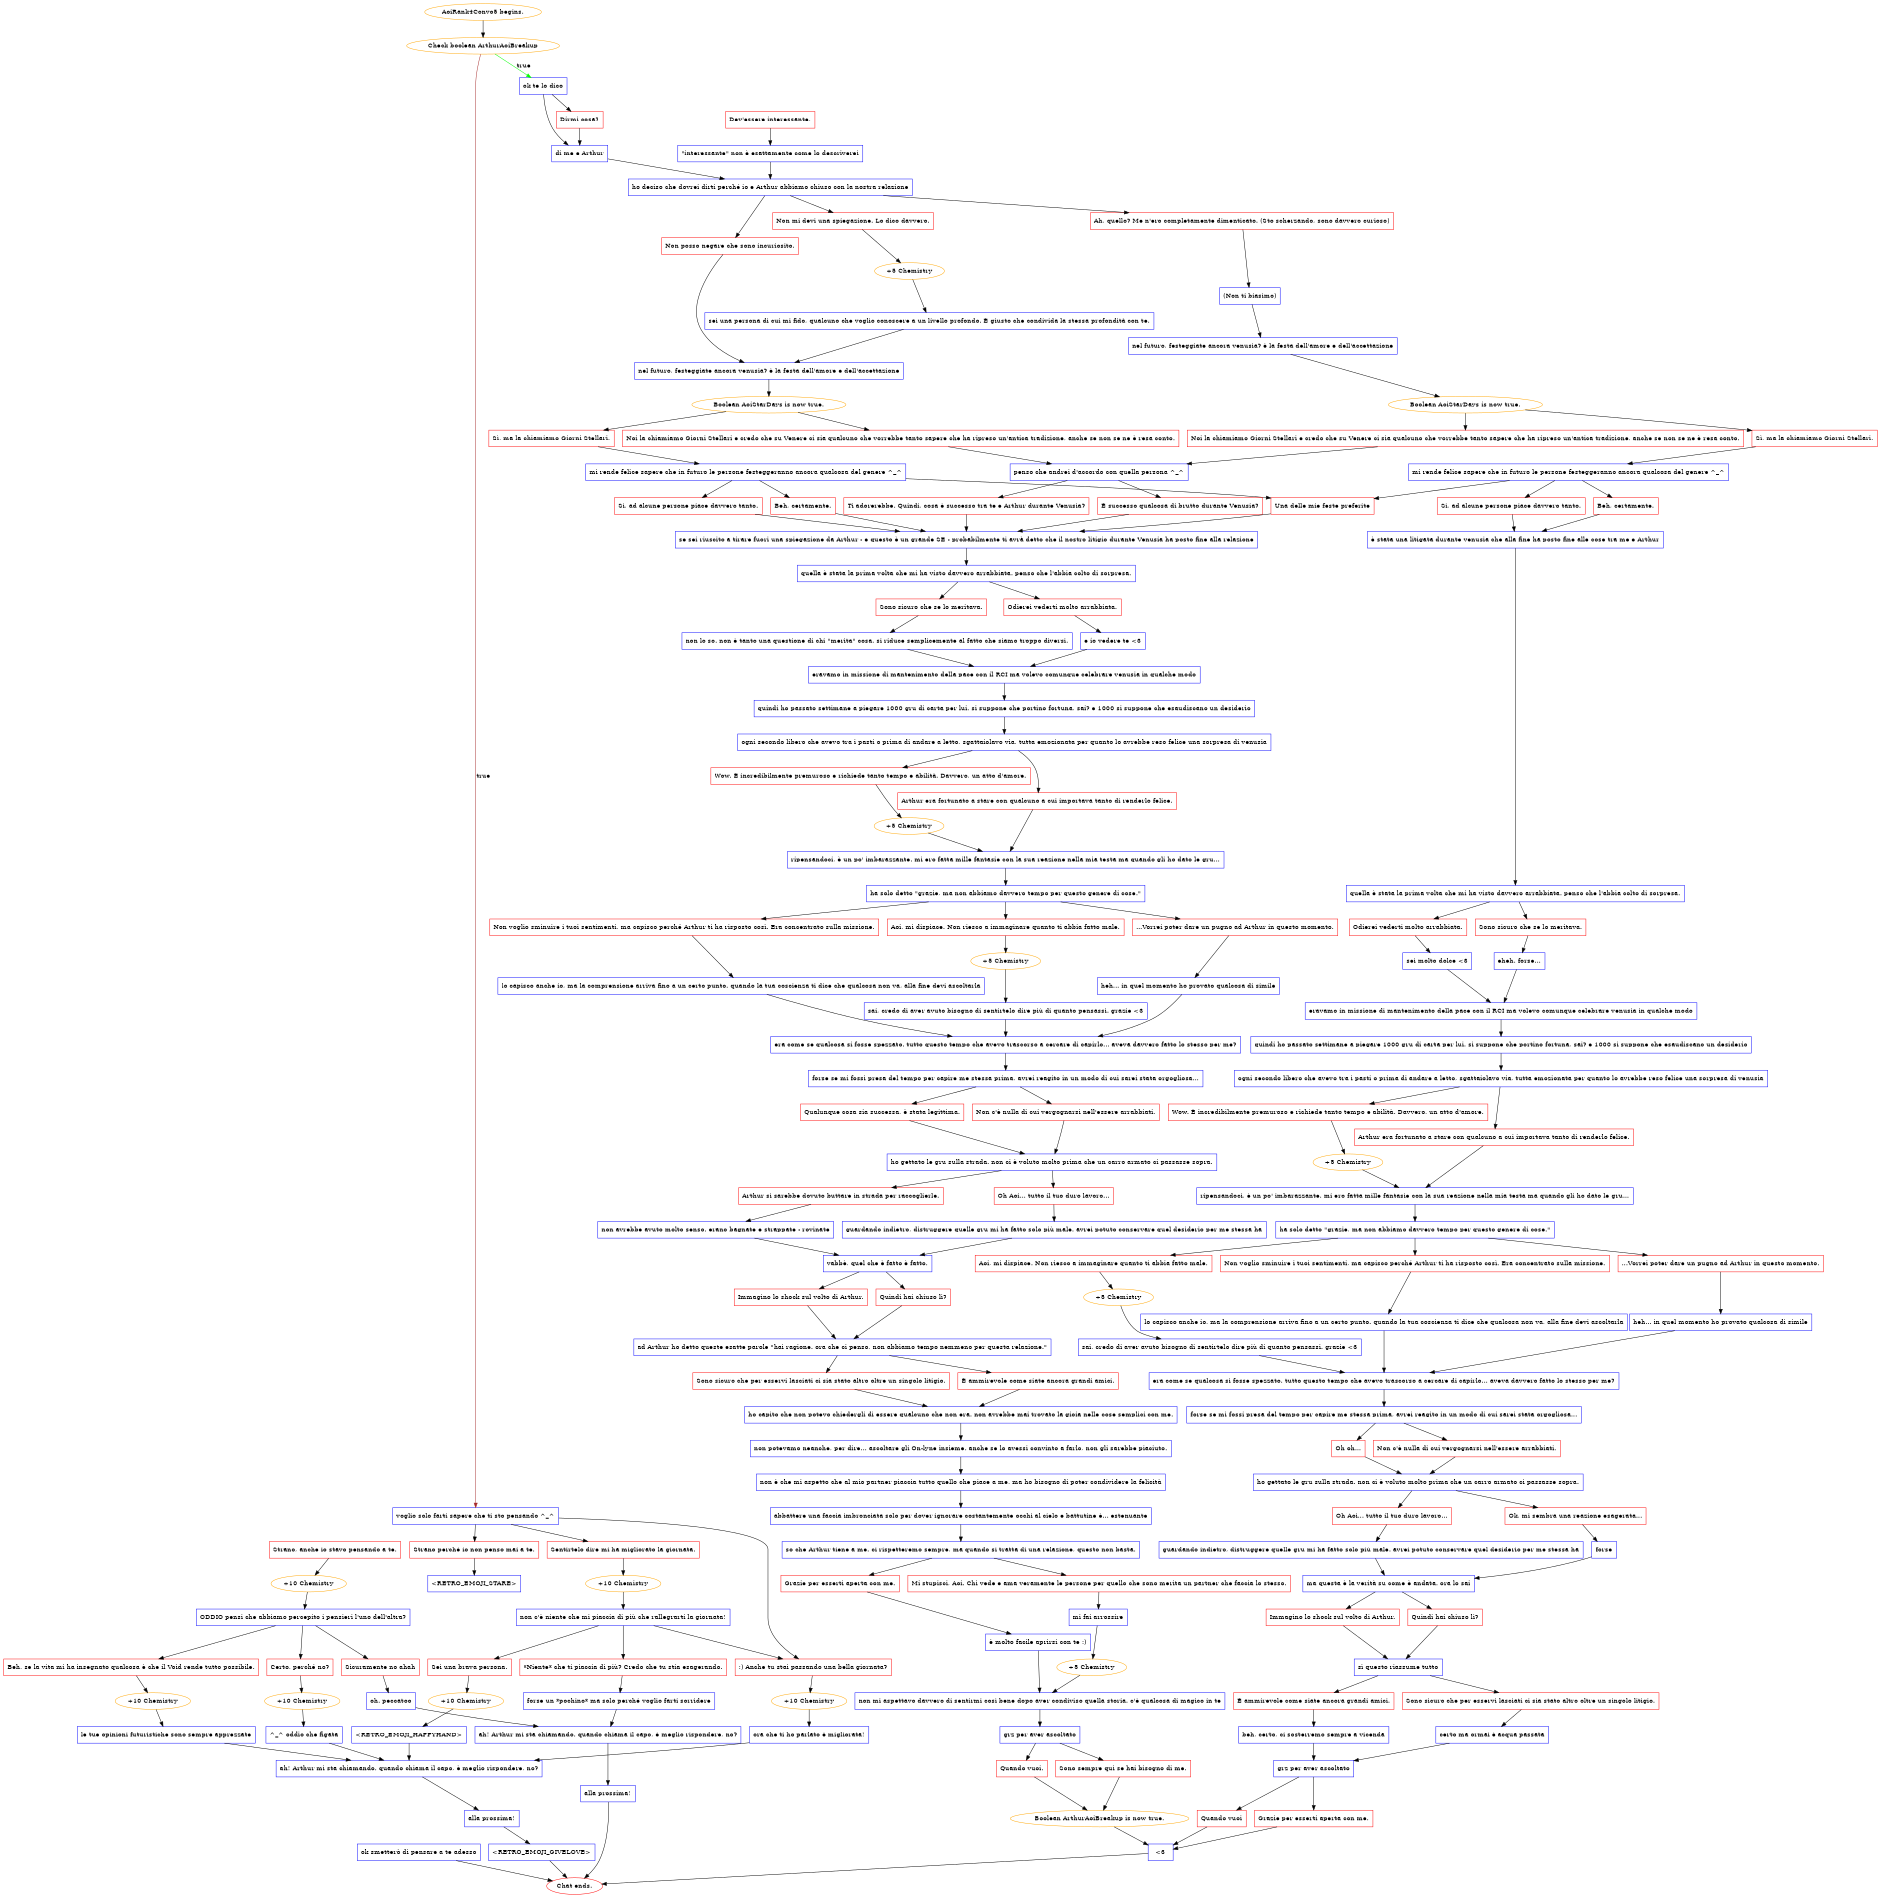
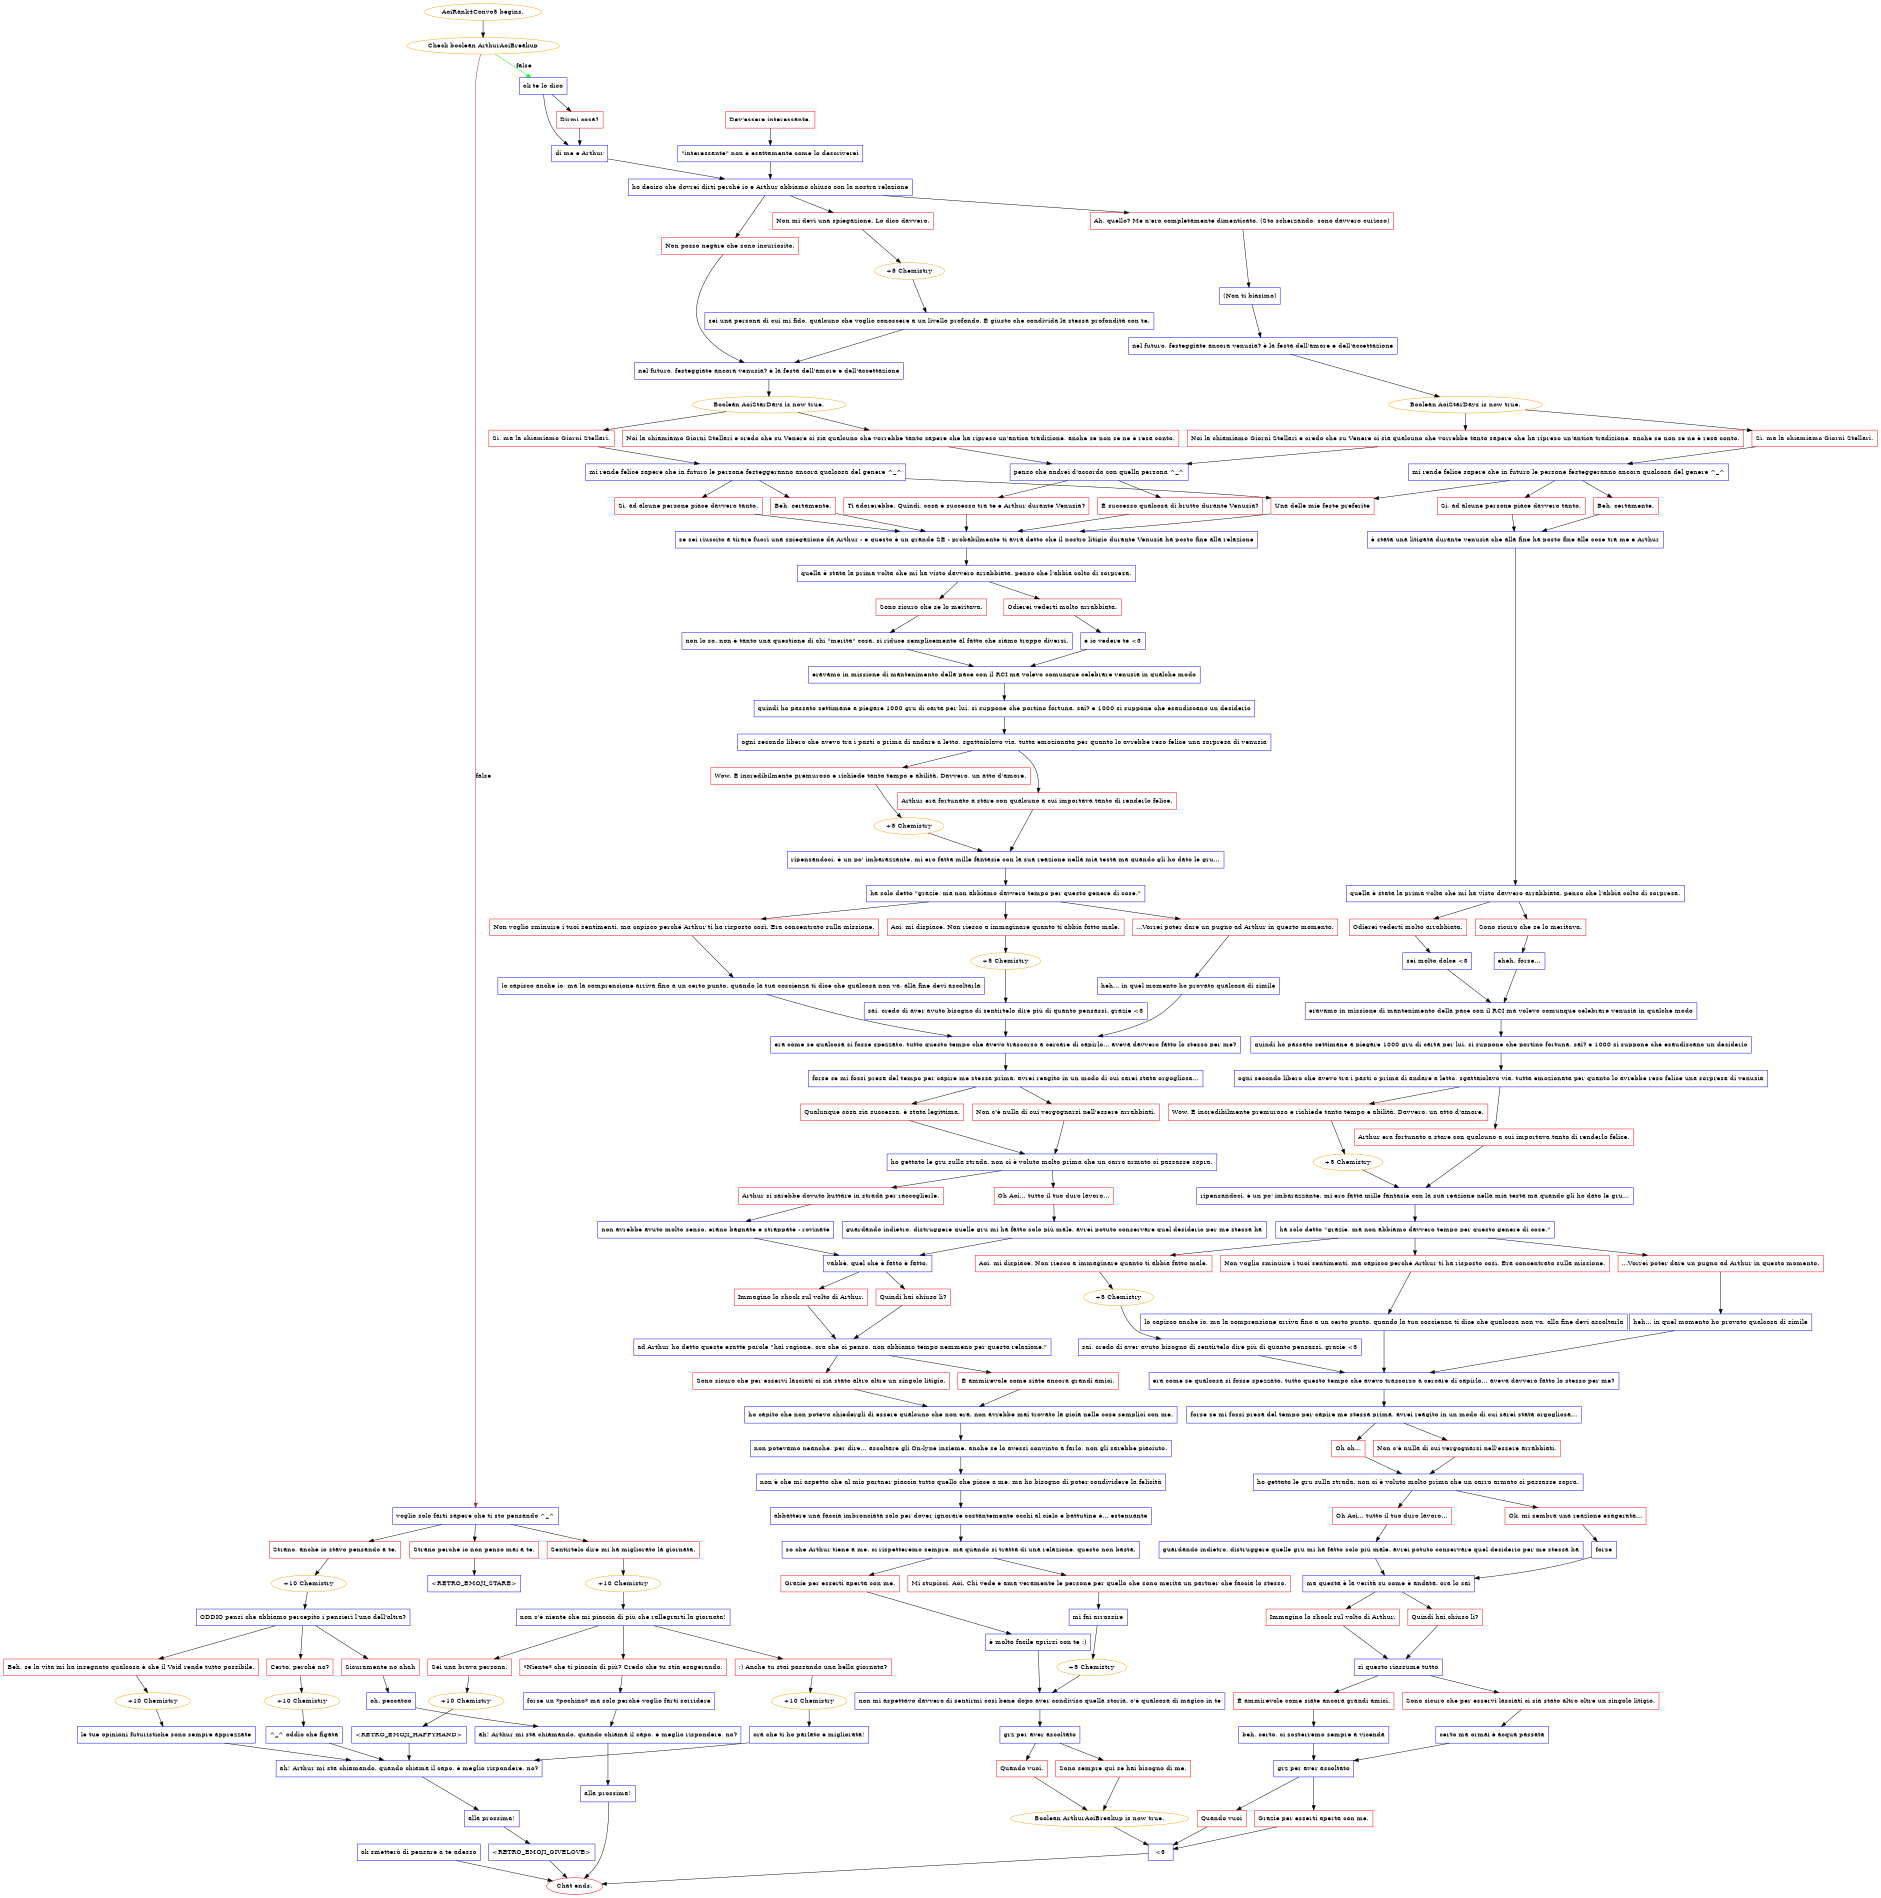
edge "Check boolean ArthurAoiBreakup" -> "ok te lo dico": label "true" -> "false"
edge "Check boolean ArthurAoiBreakup" -> "voglio solo farti sapere che ti sto pensando ^_^": label "true" -> "false"
edge "voglio solo farti sapere che ti sto pensando ^_^" -> ":) Anche tu stai passando una bella giornata?": now "voglio solo farti sapere che ti sto pensando ^_^" -> "Strano, anche io stavo pensando a te."
